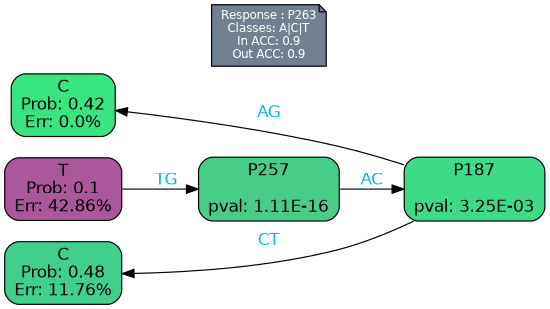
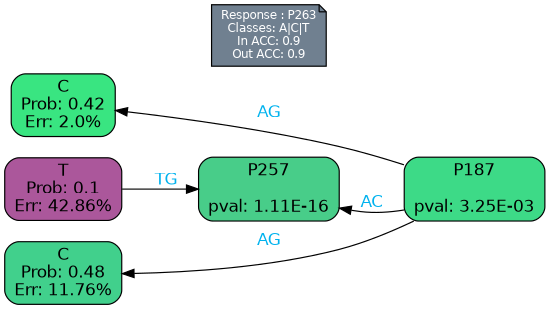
node "C Prob: 0.42 Err: 0.0%": label "C Prob: 0.42 Err: 0.0%" -> "C Prob: 0.42 Err: 2.0%"
edge "P257 pval: 1.11E-16" -> "P187 pval: 3.25E-03": reversed
edge "P187 pval: 3.25E-03" -> "C Prob: 0.48 Err: 11.76%": label "CT" -> "AG"
